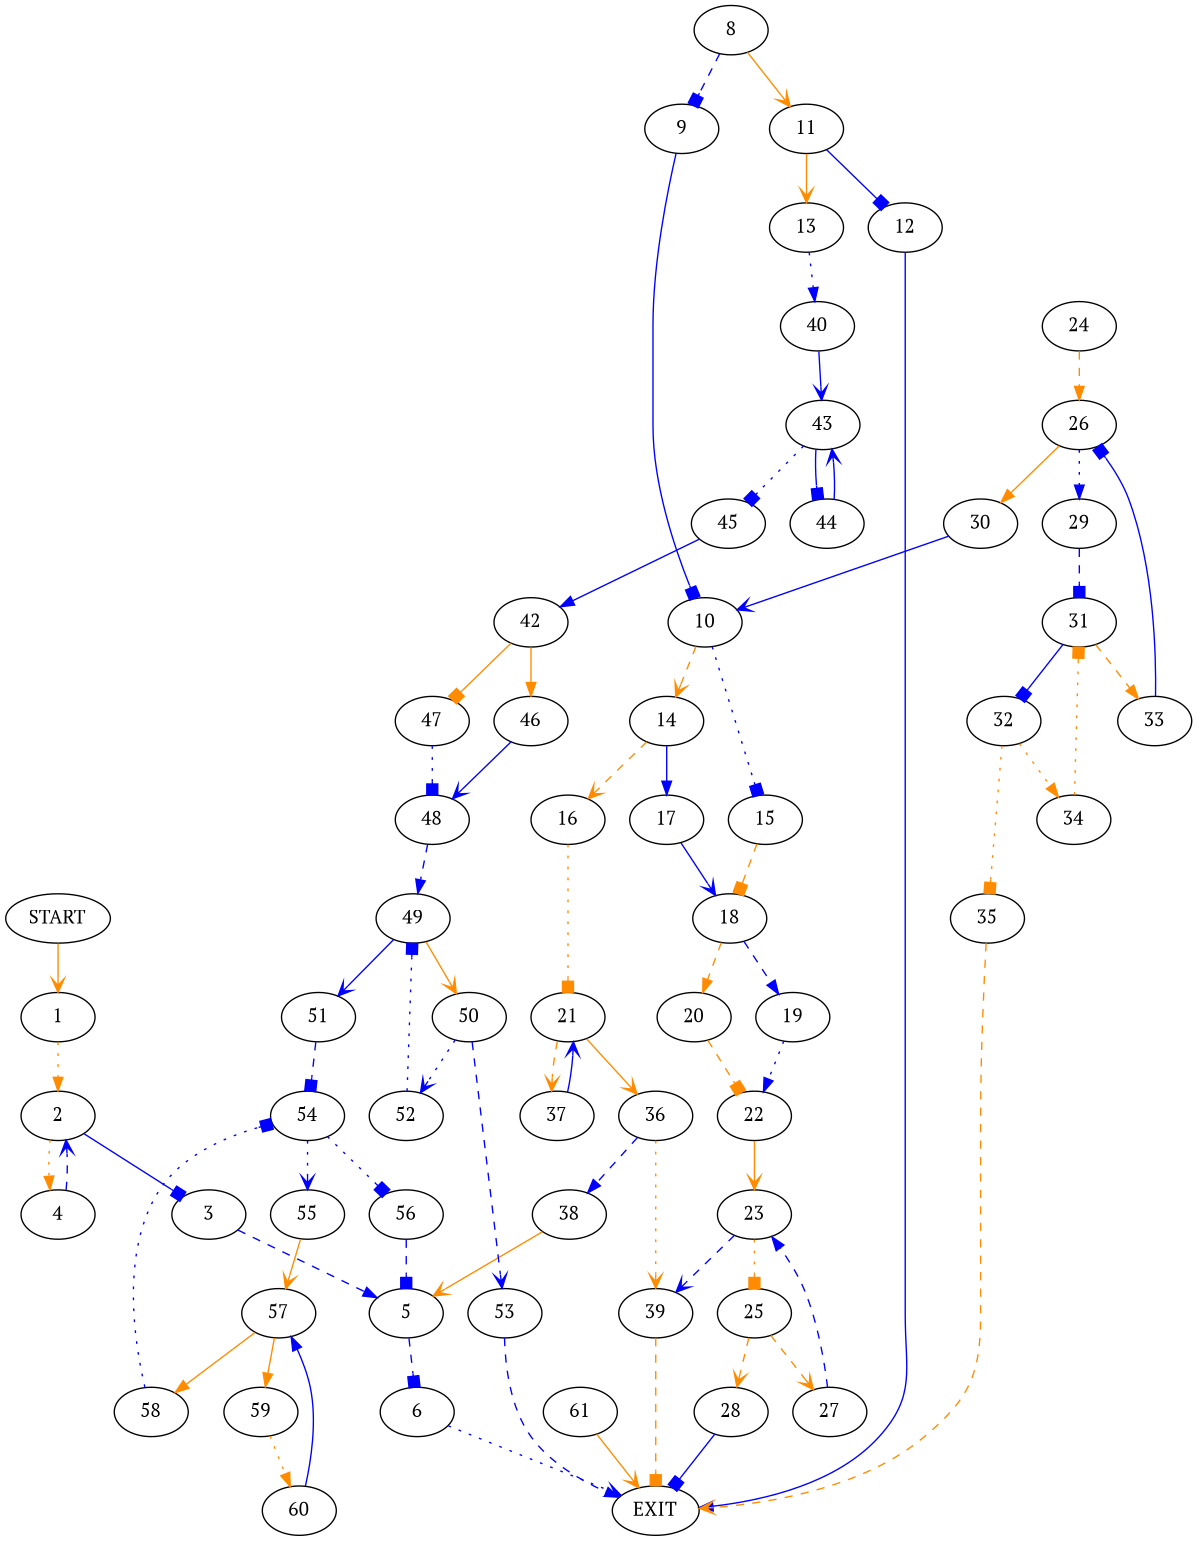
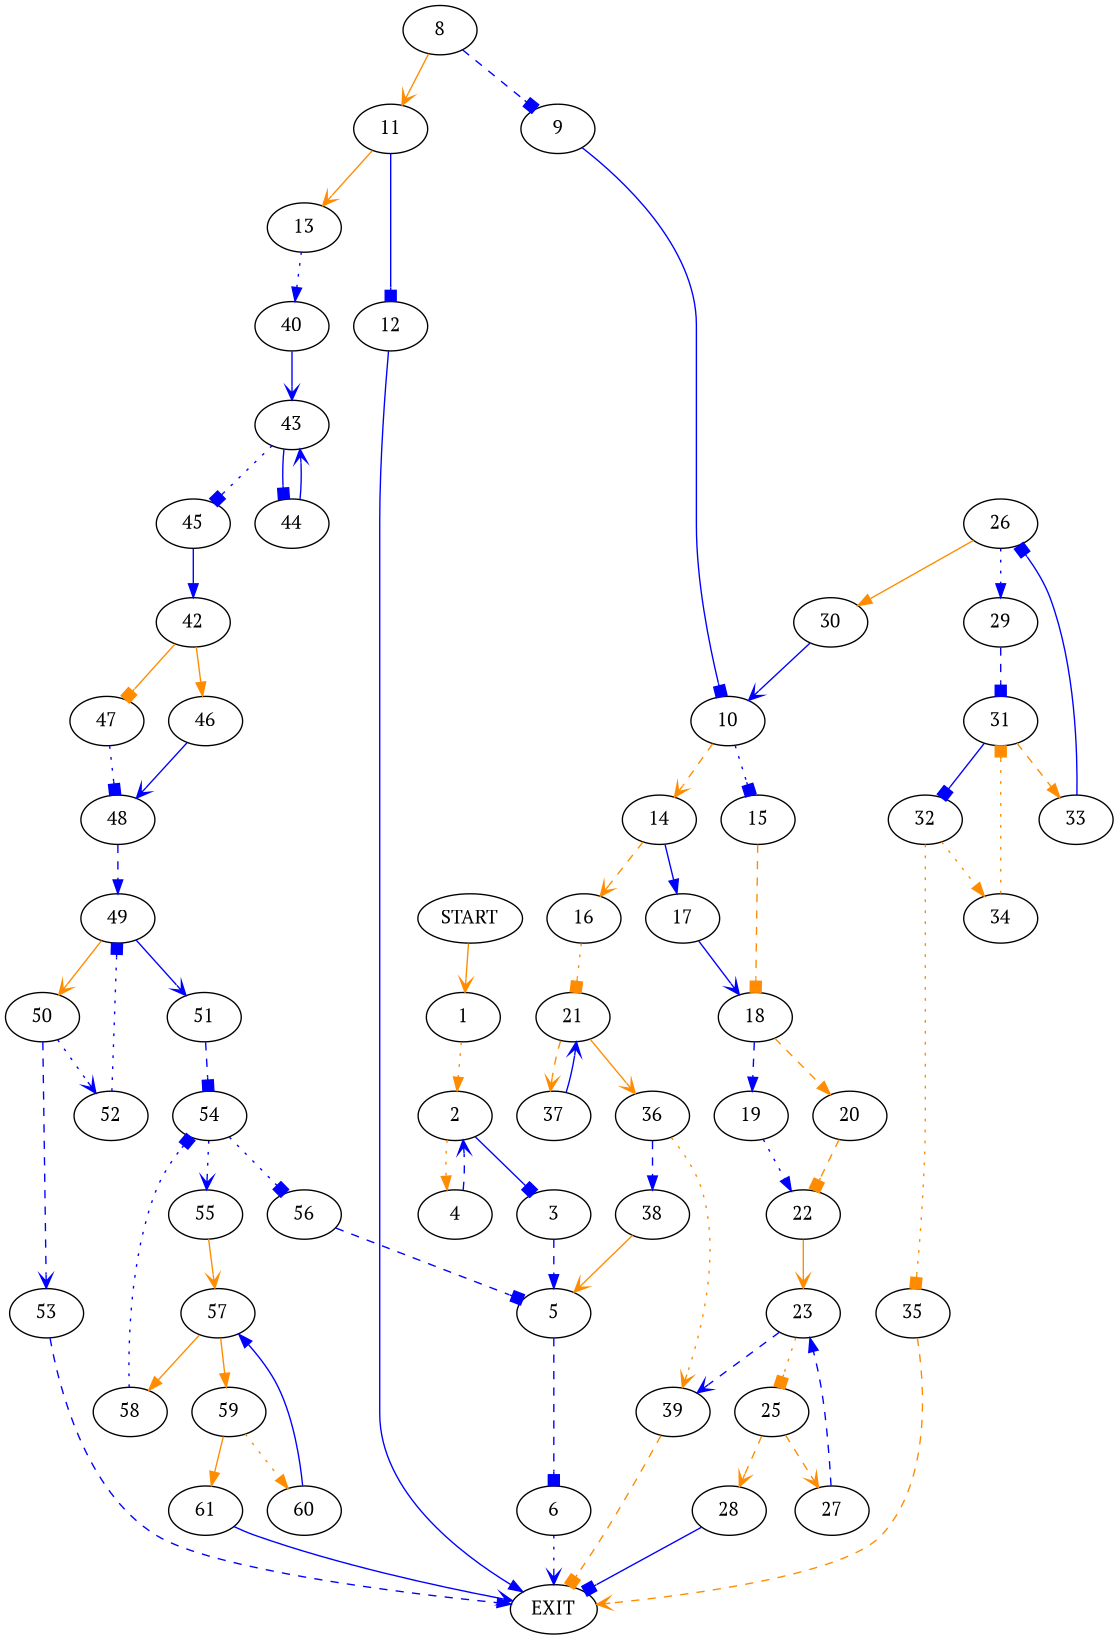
node "24": removed
edge "59" -> "61": added
edge "61" -> "EXIT": color darkorange -> blue
